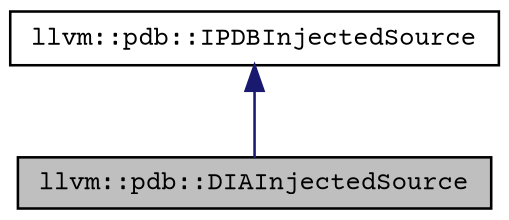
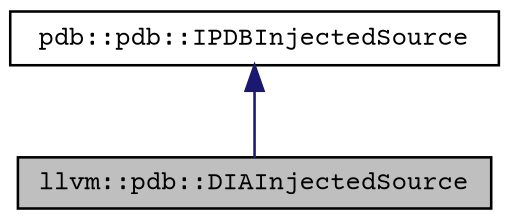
node "llvm::pdb::IPDBInjectedSource": label "llvm::pdb::IPDBInjectedSource" -> "pdb::pdb::IPDBInjectedSource"
